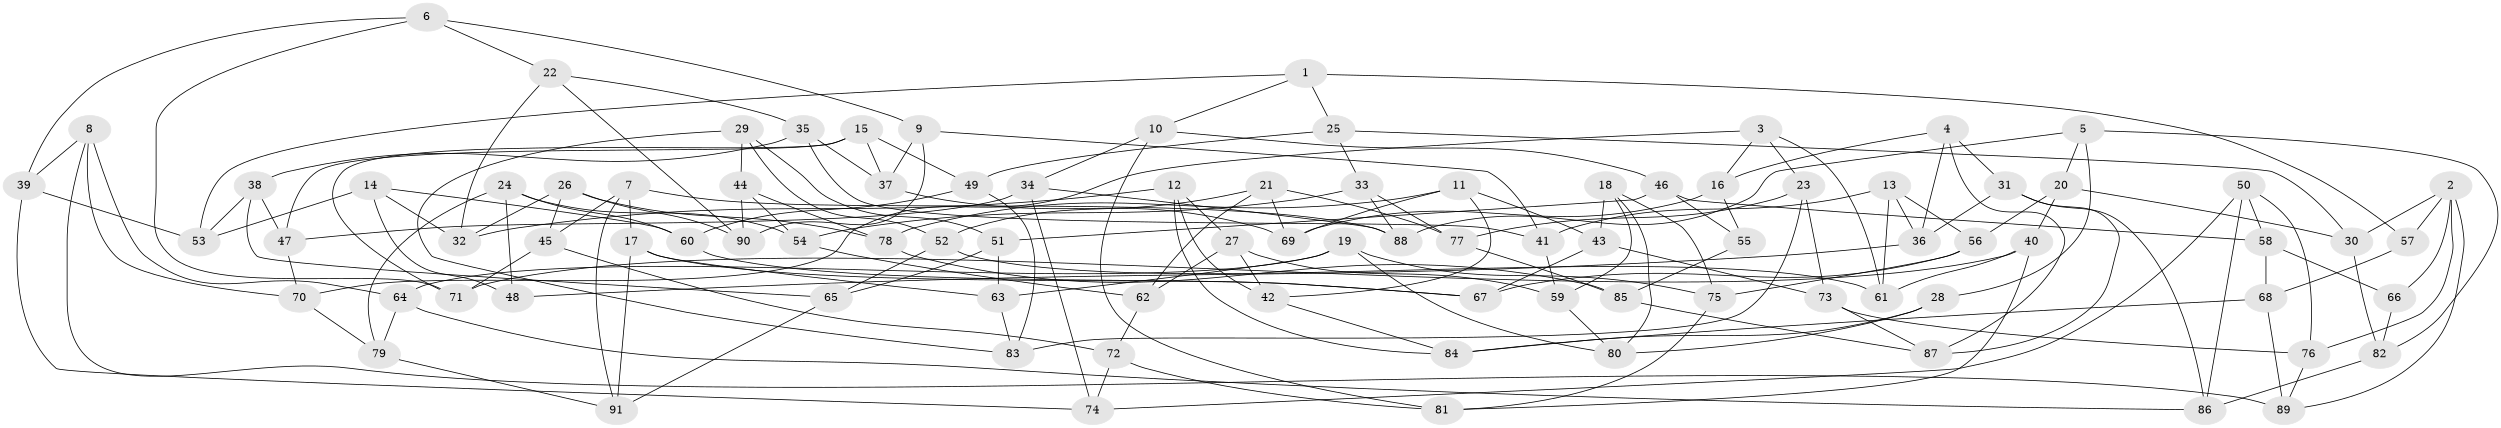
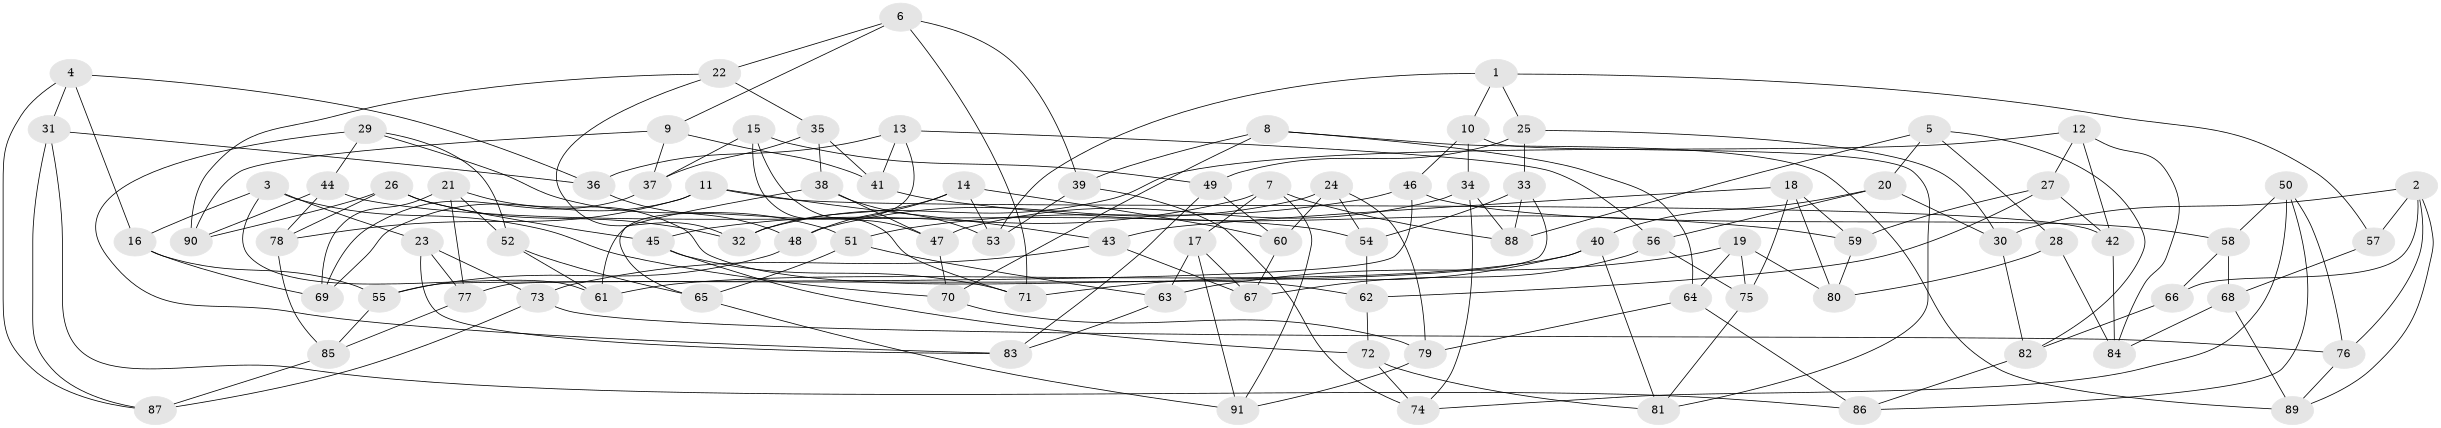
edge "48" -- "55": added
